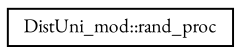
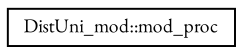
node "DistUni_mod::rand_proc": label "DistUni_mod::rand_proc" -> "DistUni_mod::mod_proc"
